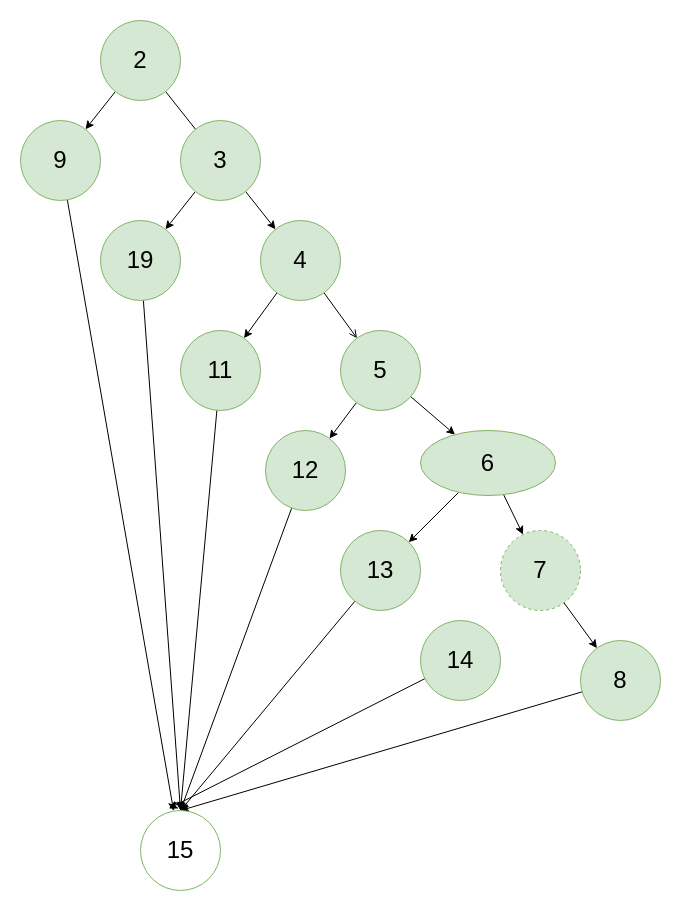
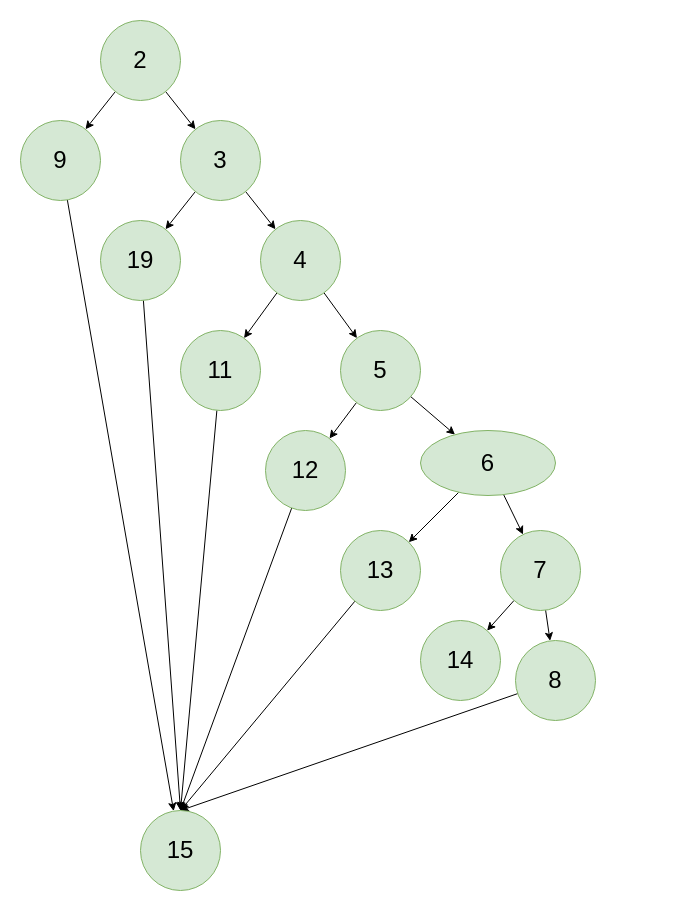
edge "2" -- "3": arrowhead none -> classic
edge "4" -> "5": arrowhead open -> classic
node "7": style dashed -> solid
edge "7" -> "14": added
node "8": moved (621, 681) -> (556, 681)
edge "14" -> "15": removed
node "15": fillcolor #ffffff -> #d5e8d4
